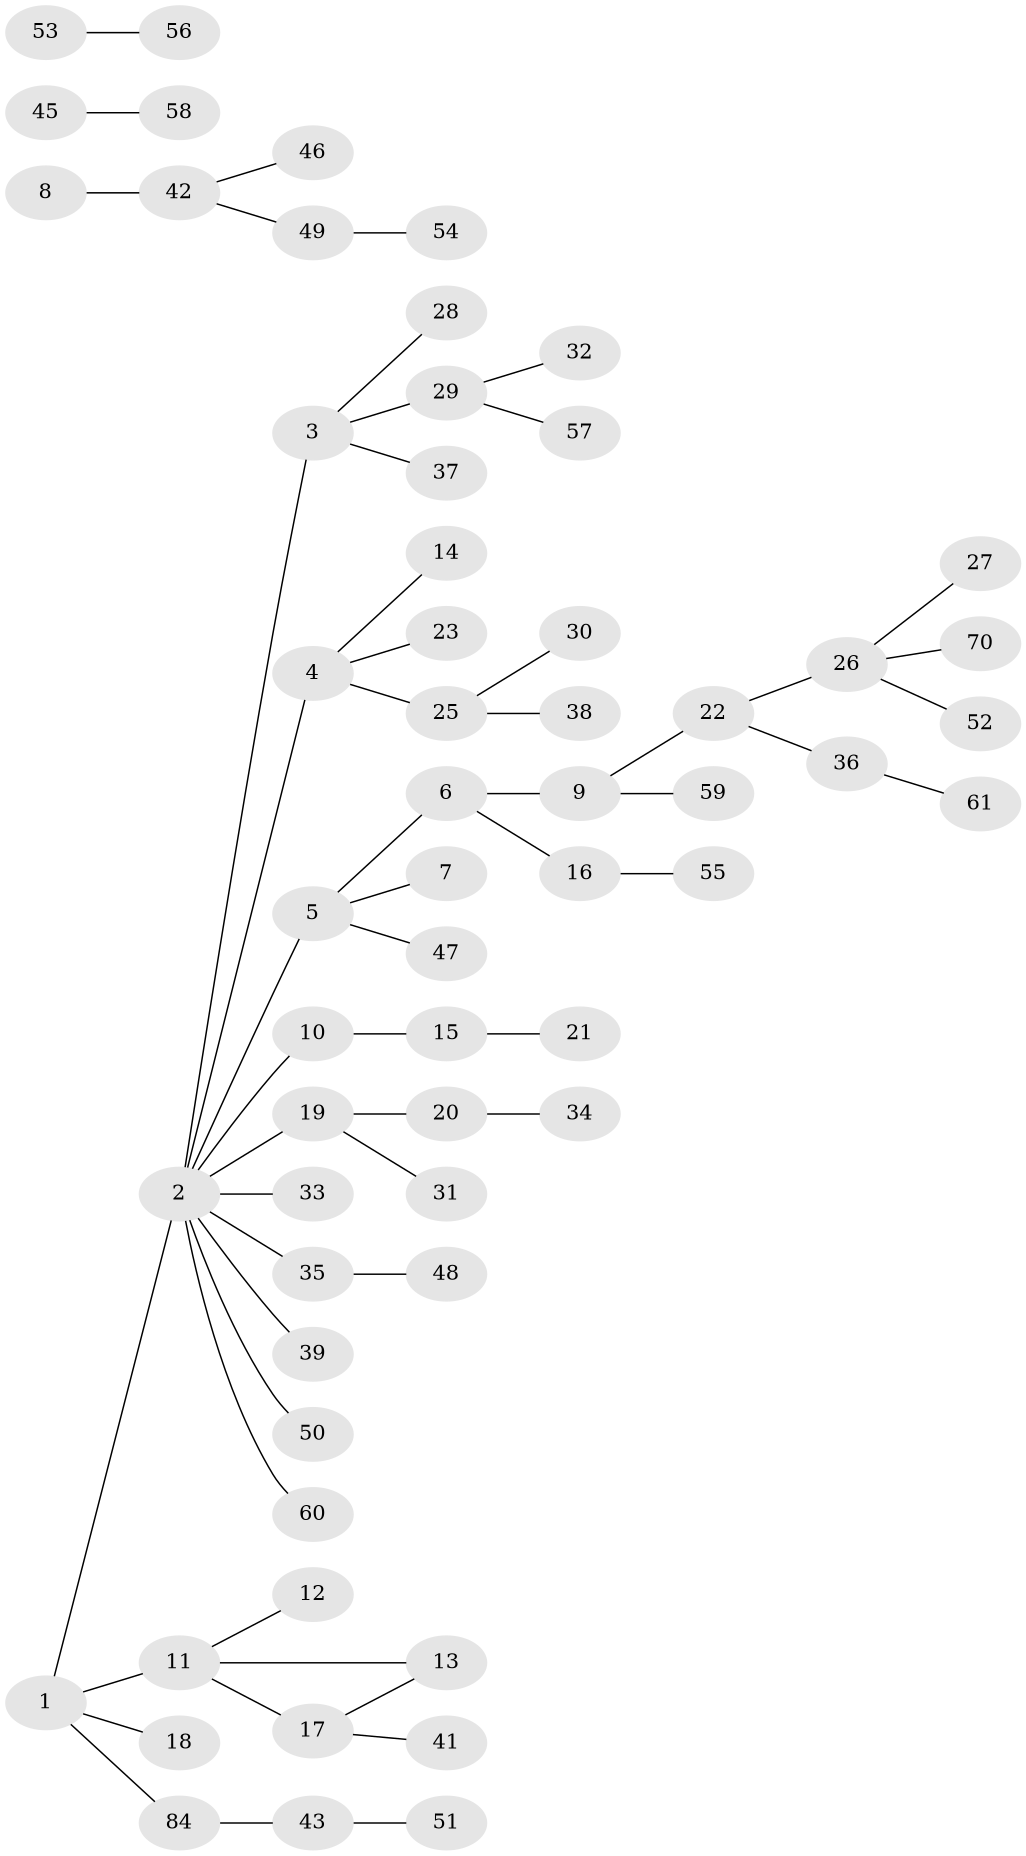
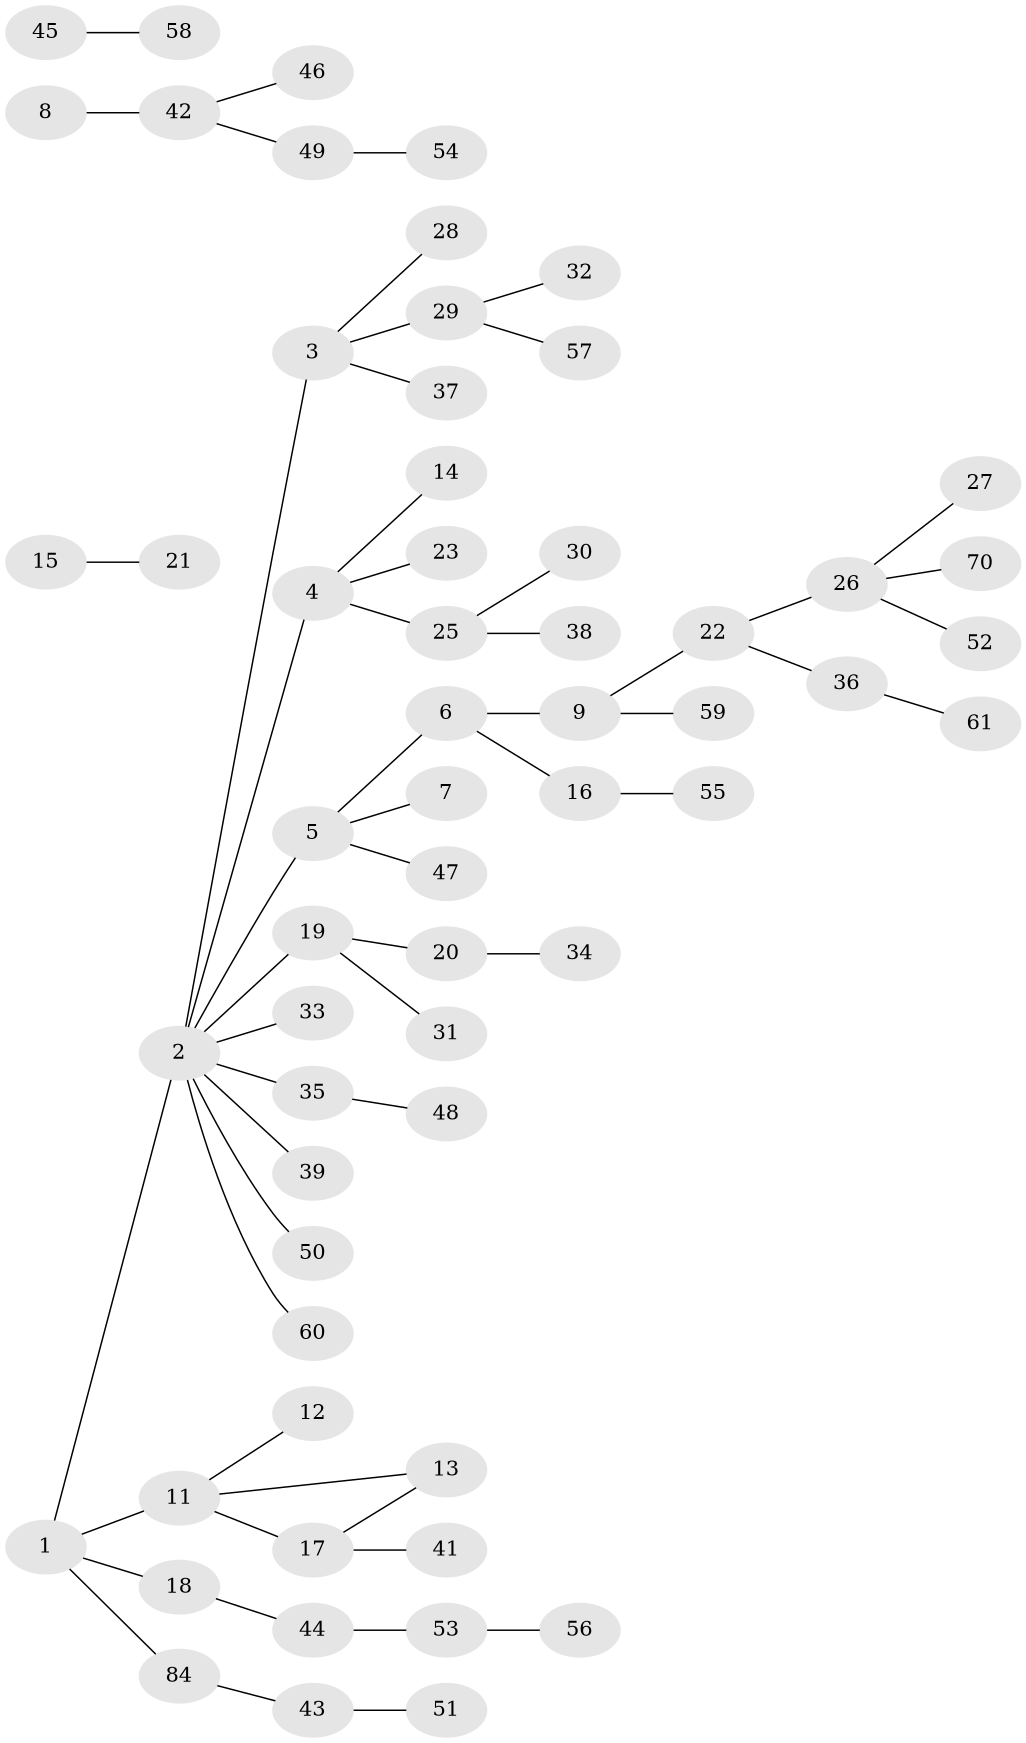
node "10": removed
node "44": added
